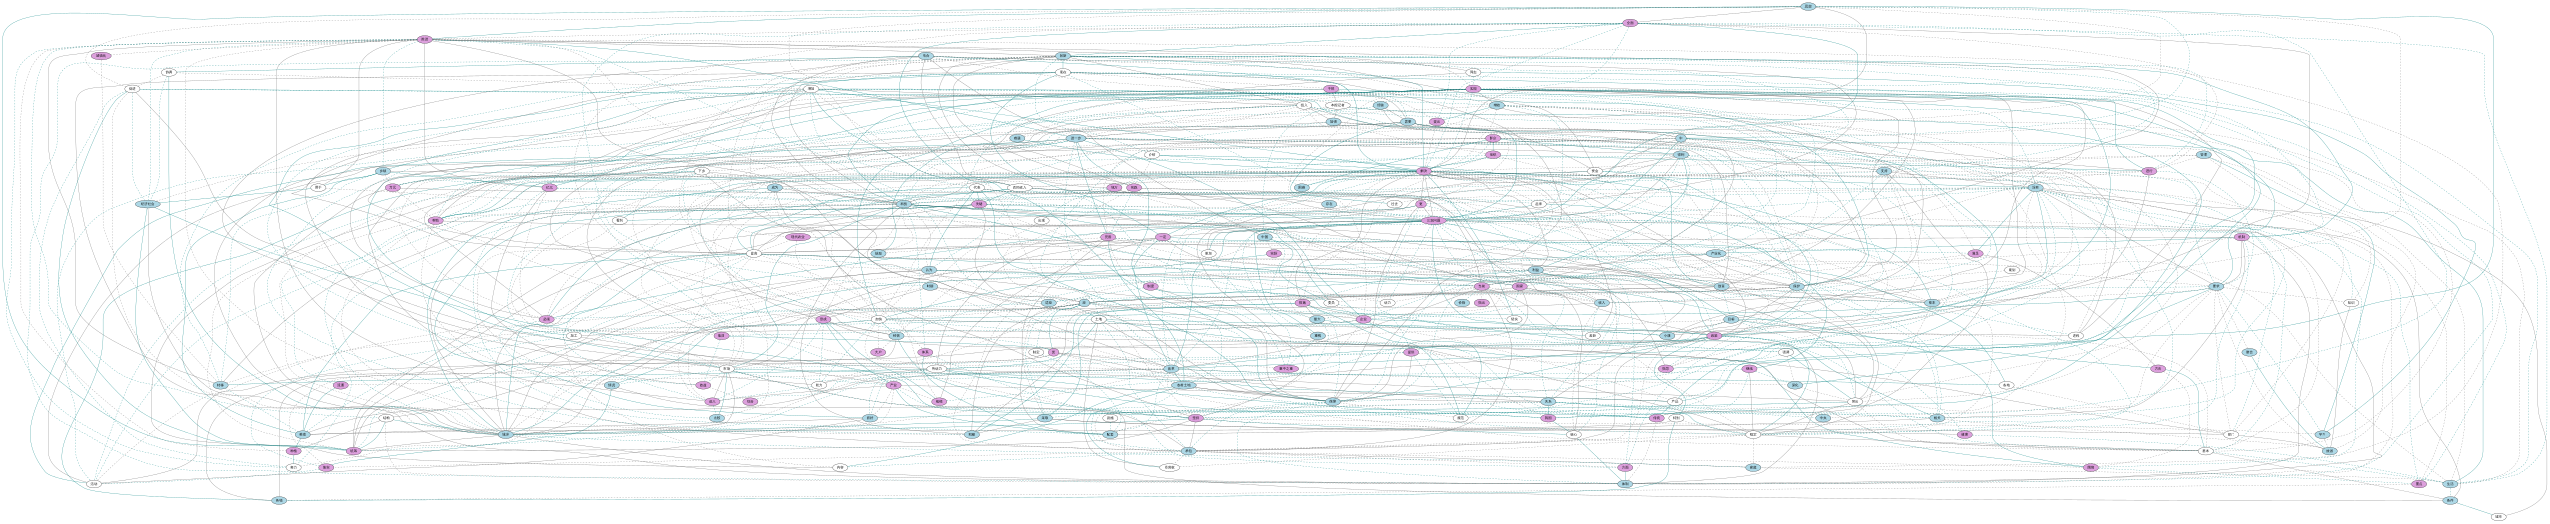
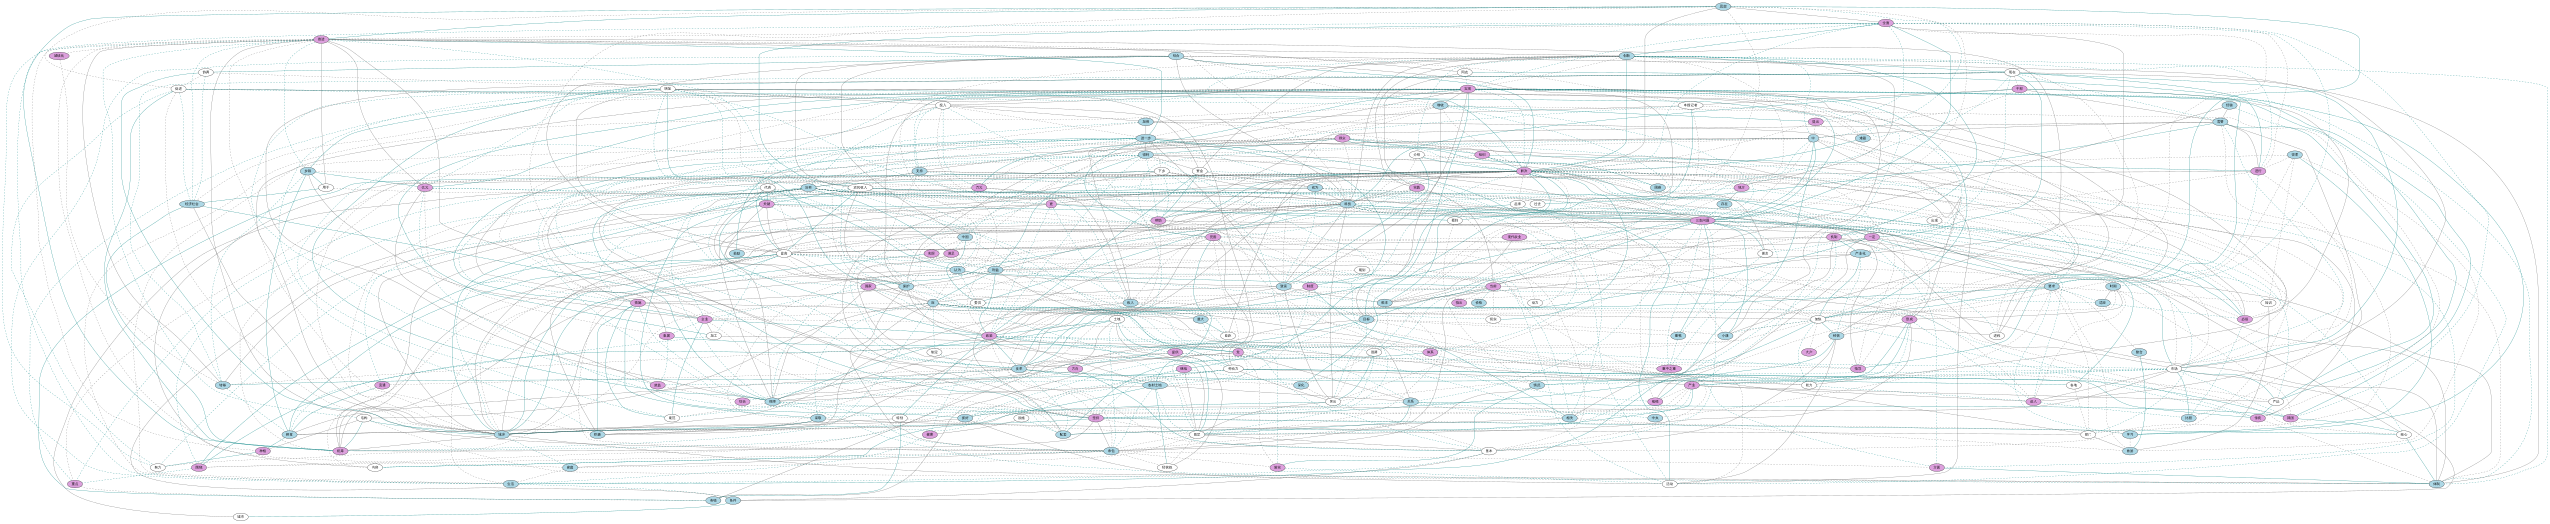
edge "下乡" -- "活动": now "提高" -- "活动"
edge "采取" -- "健康": now "设施" -- "健康"
